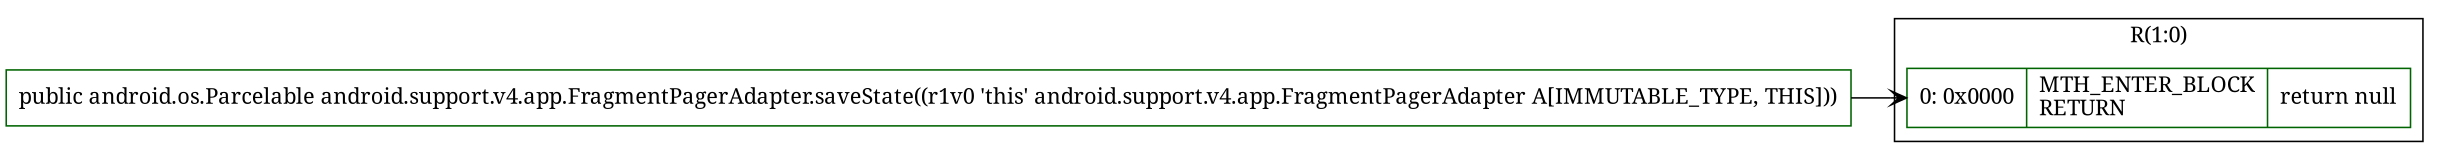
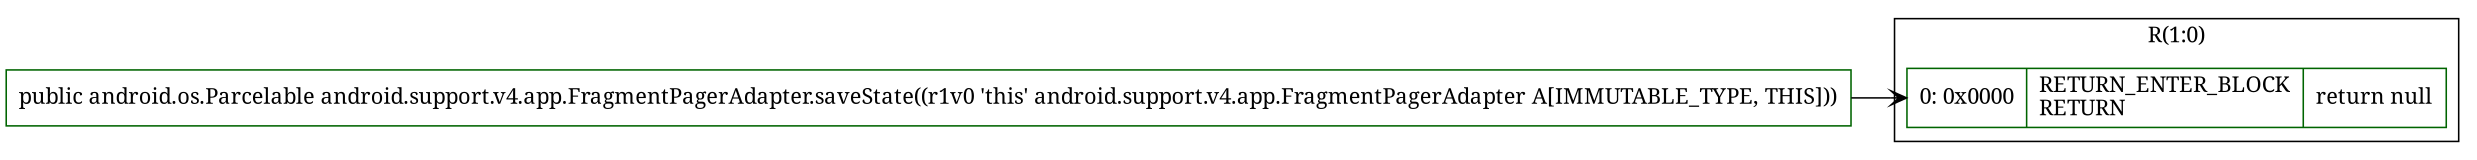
node "0: 0x0000": text "MTH_ENTER_BLOCK" -> "RETURN_ENTER_BLOCK"
